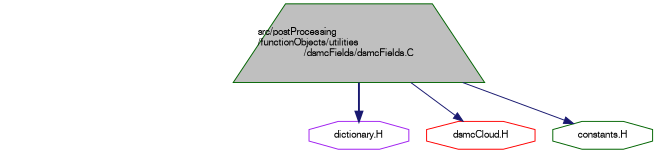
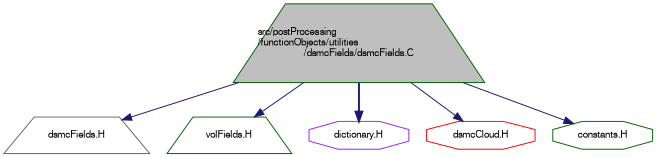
node "dsmcFields.H": added
node "volFields.H": added
